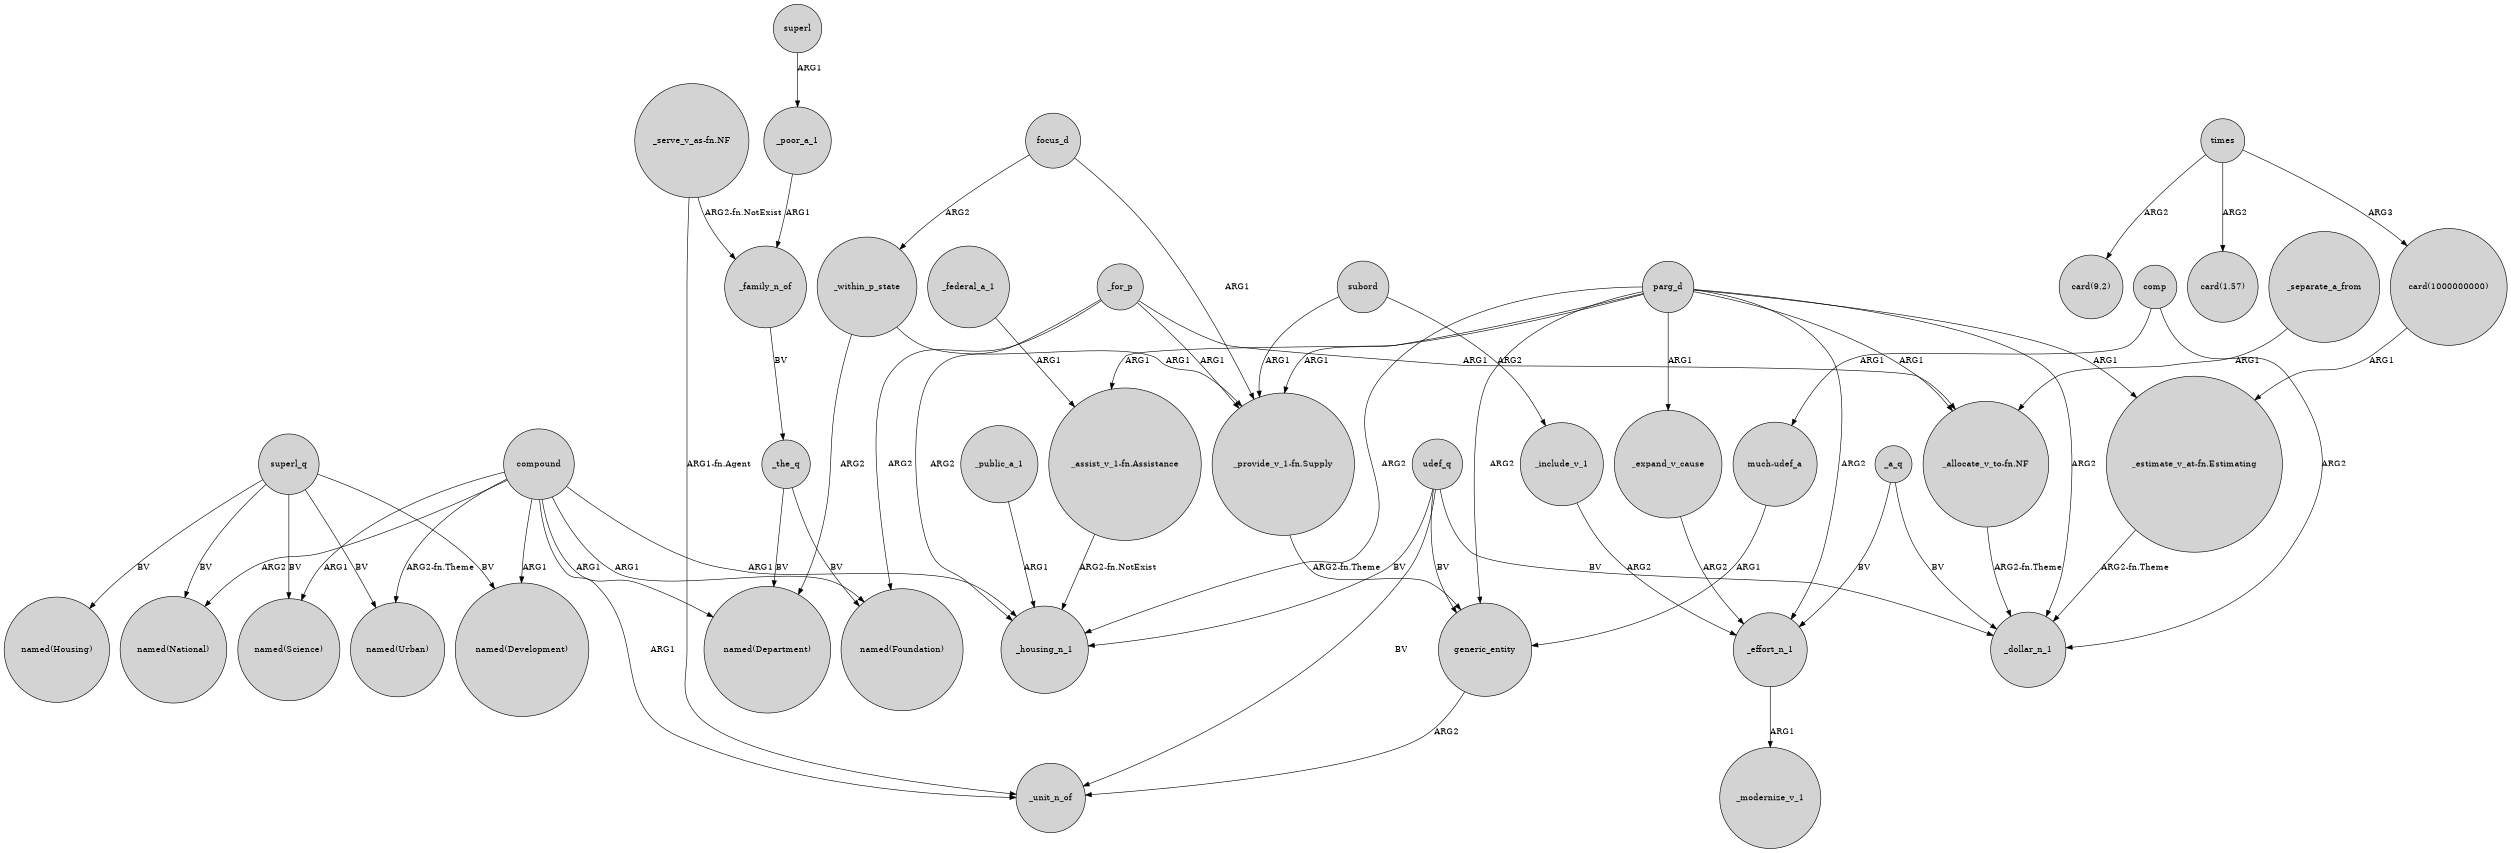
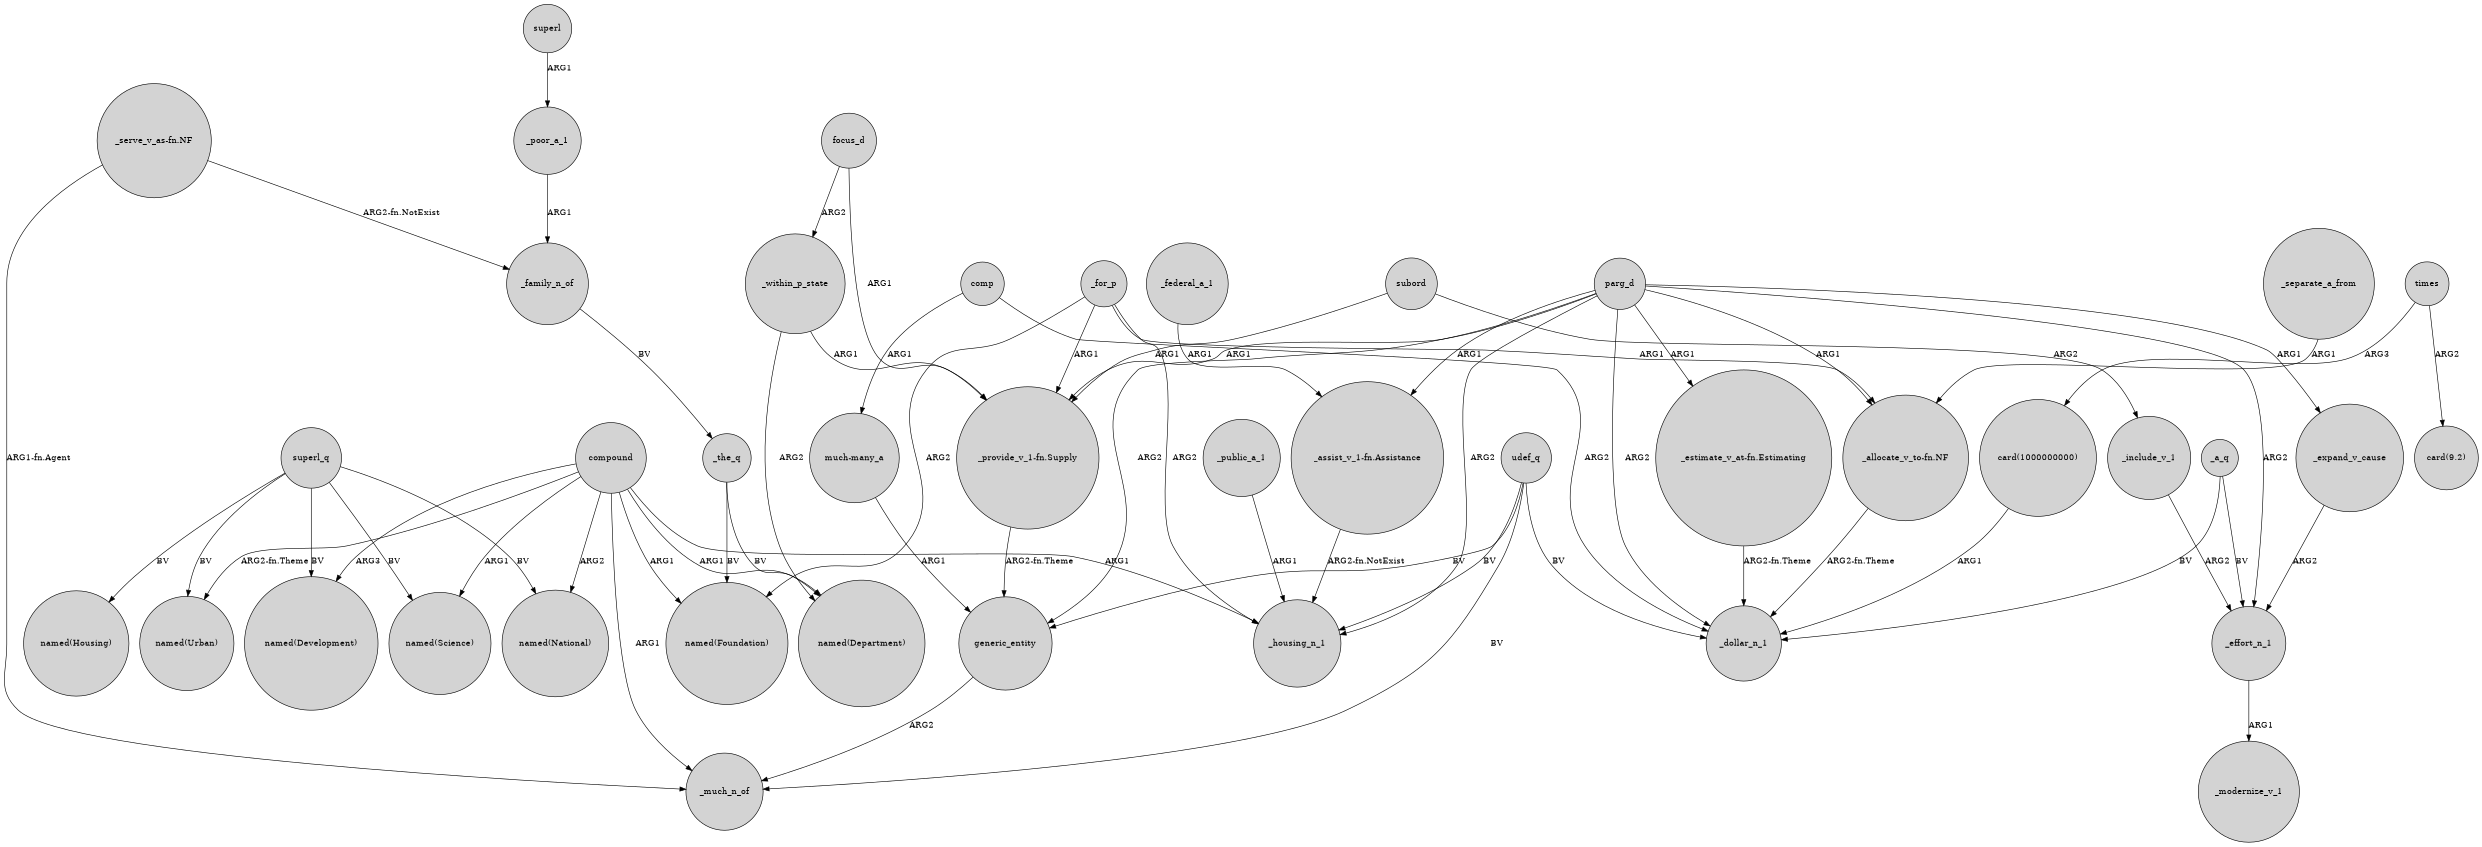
node "card(1.57)": removed
edge "card(1000000000)" -> "_estimate_v_at-fn.Estimating": now "card(1000000000)" -> "_dollar_n_1"
node "much-udef_a": label "much-udef_a" -> "much-many_a"
edge "compound" -> "named(Development)": label "ARG1" -> "ARG3"
node "_unit_n_of": label "_unit_n_of" -> "_much_n_of"
